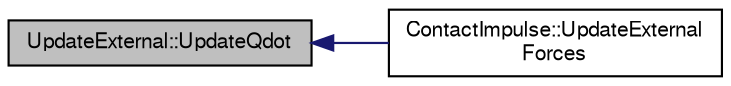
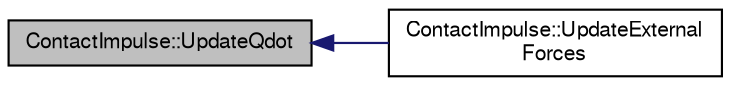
node "UpdateExternal::UpdateQdot": label "UpdateExternal::UpdateQdot" -> "ContactImpulse::UpdateQdot"
